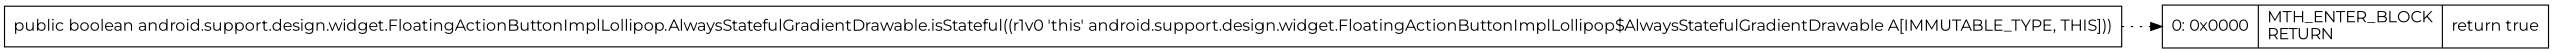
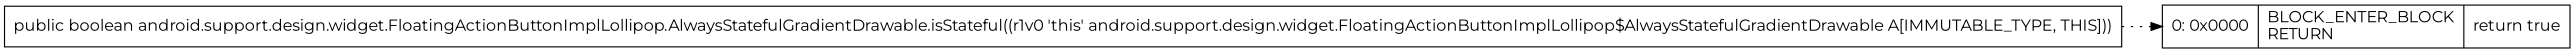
node "0: 0x0000": text "MTH_ENTER_BLOCK" -> "BLOCK_ENTER_BLOCK"
